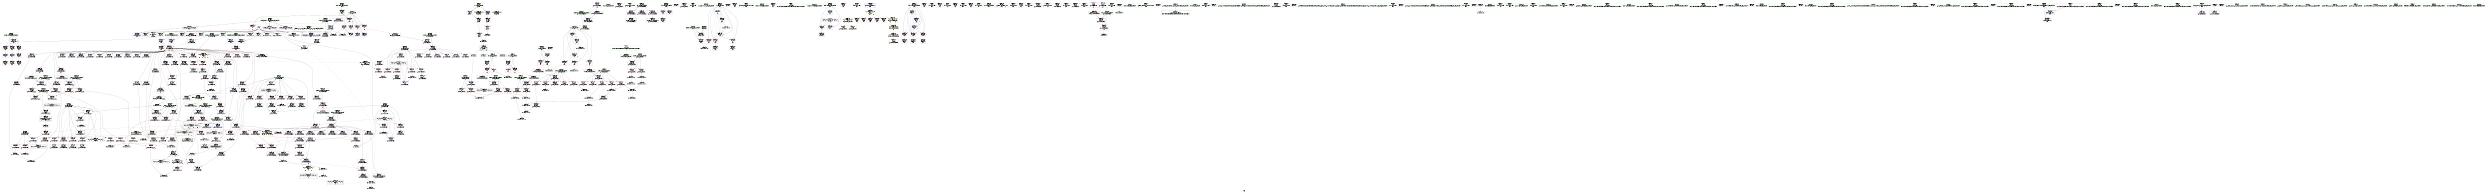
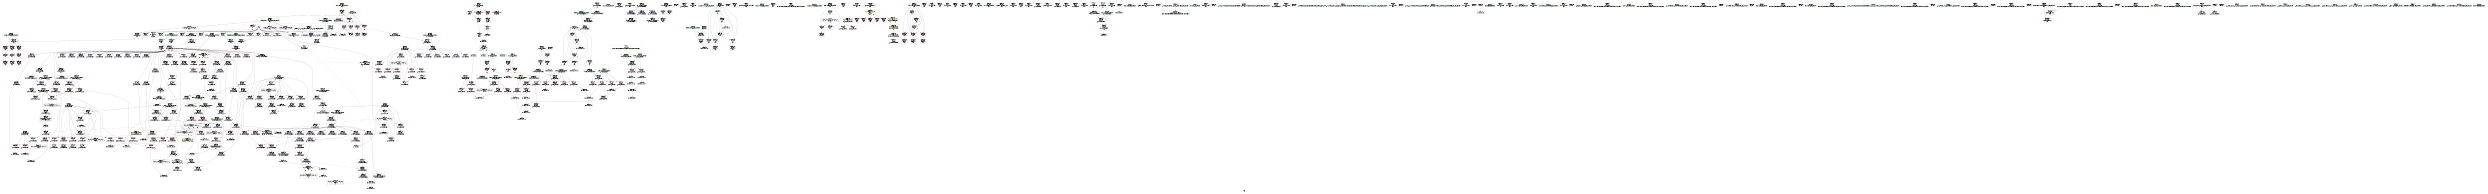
node "NodeID: 268": removed
